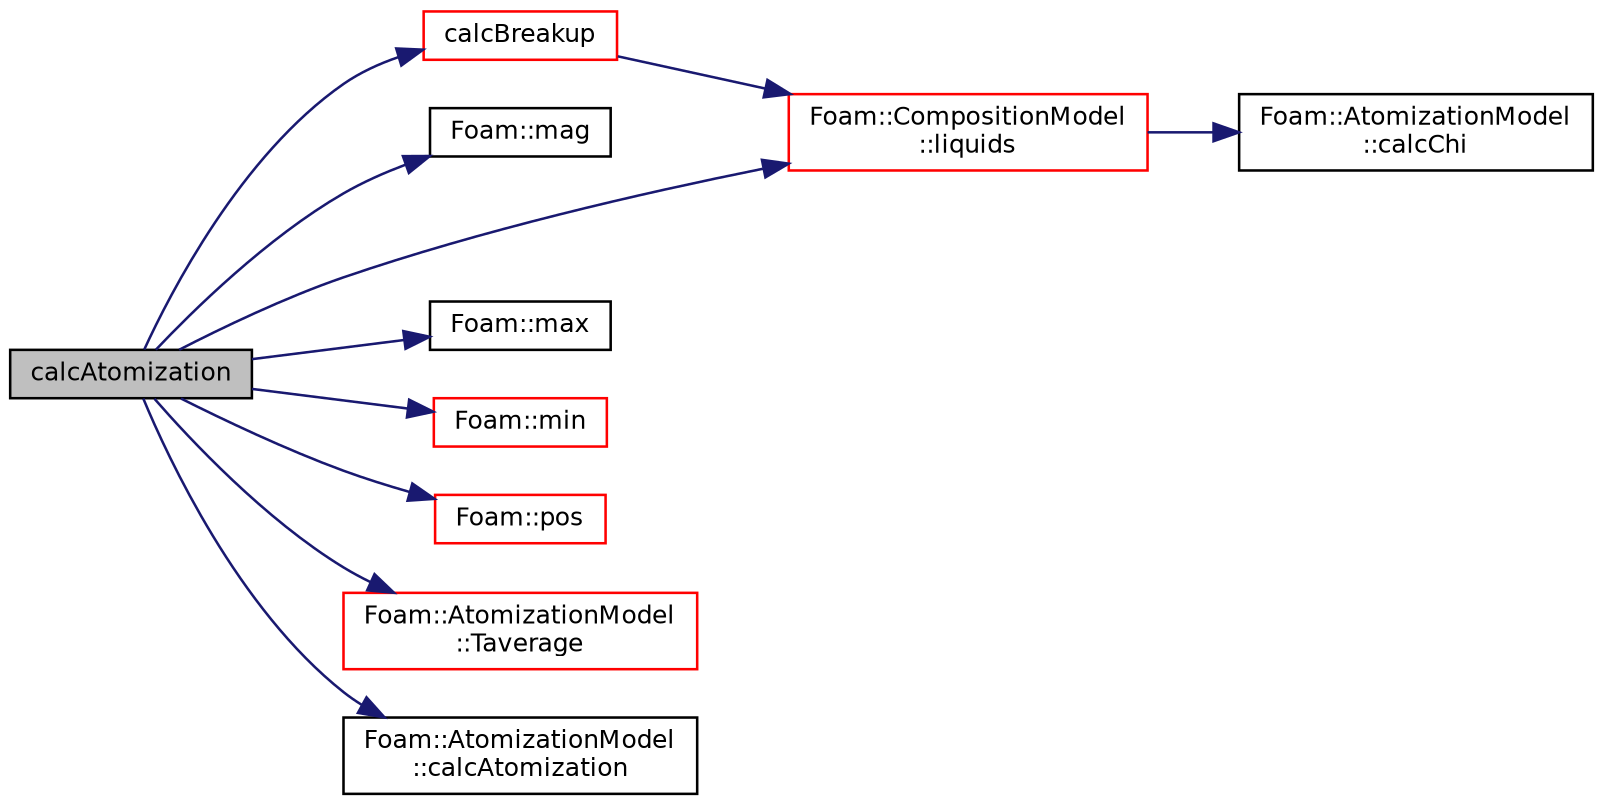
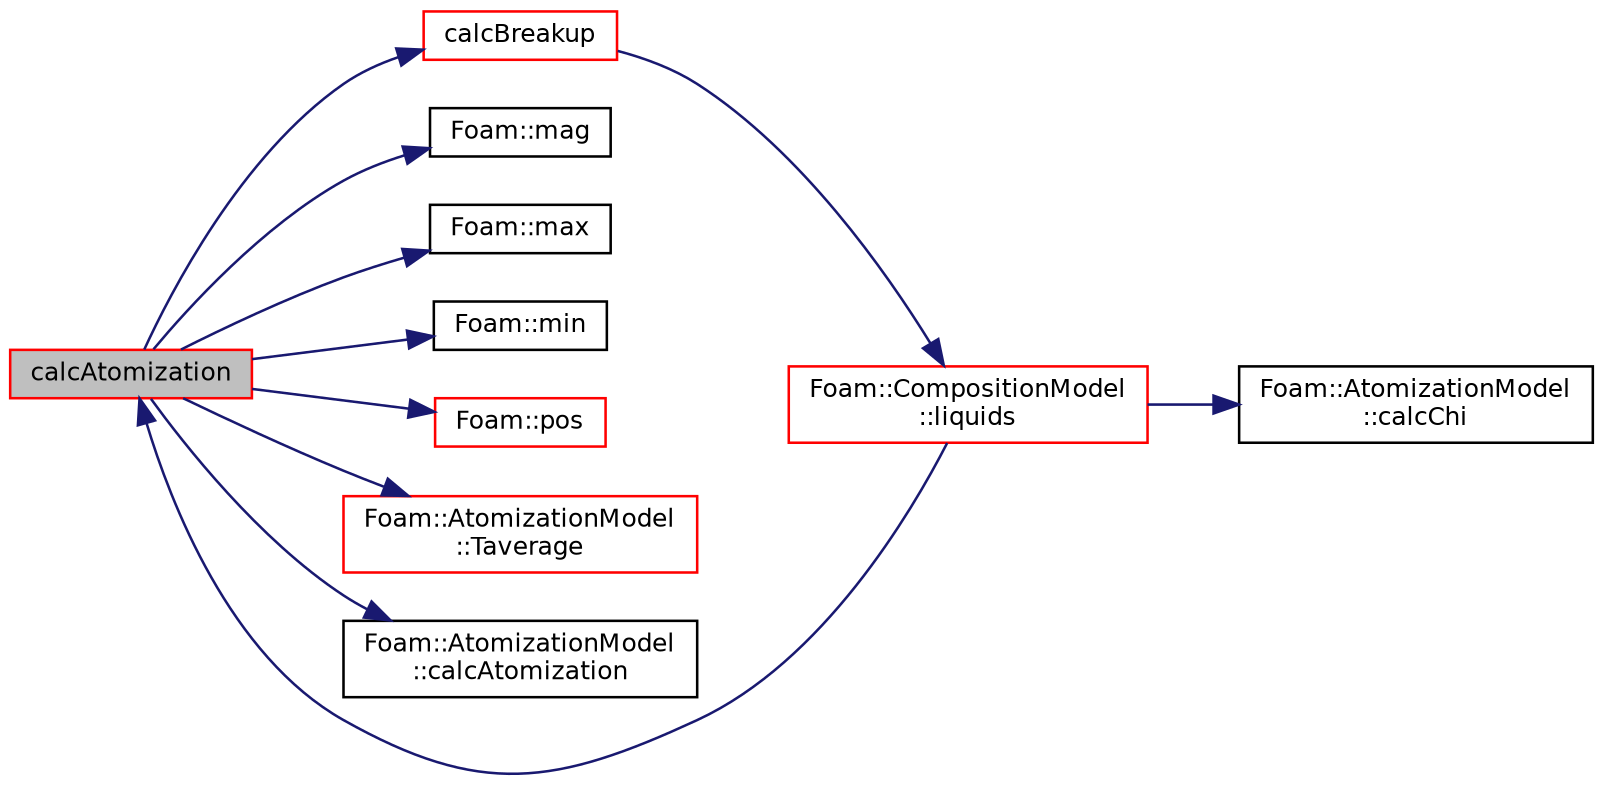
edge "calcAtomization" -> "Foam::CompositionModel ::liquids": reversed
node "calcAtomization": color black -> red
node "Foam::min": color red -> black
